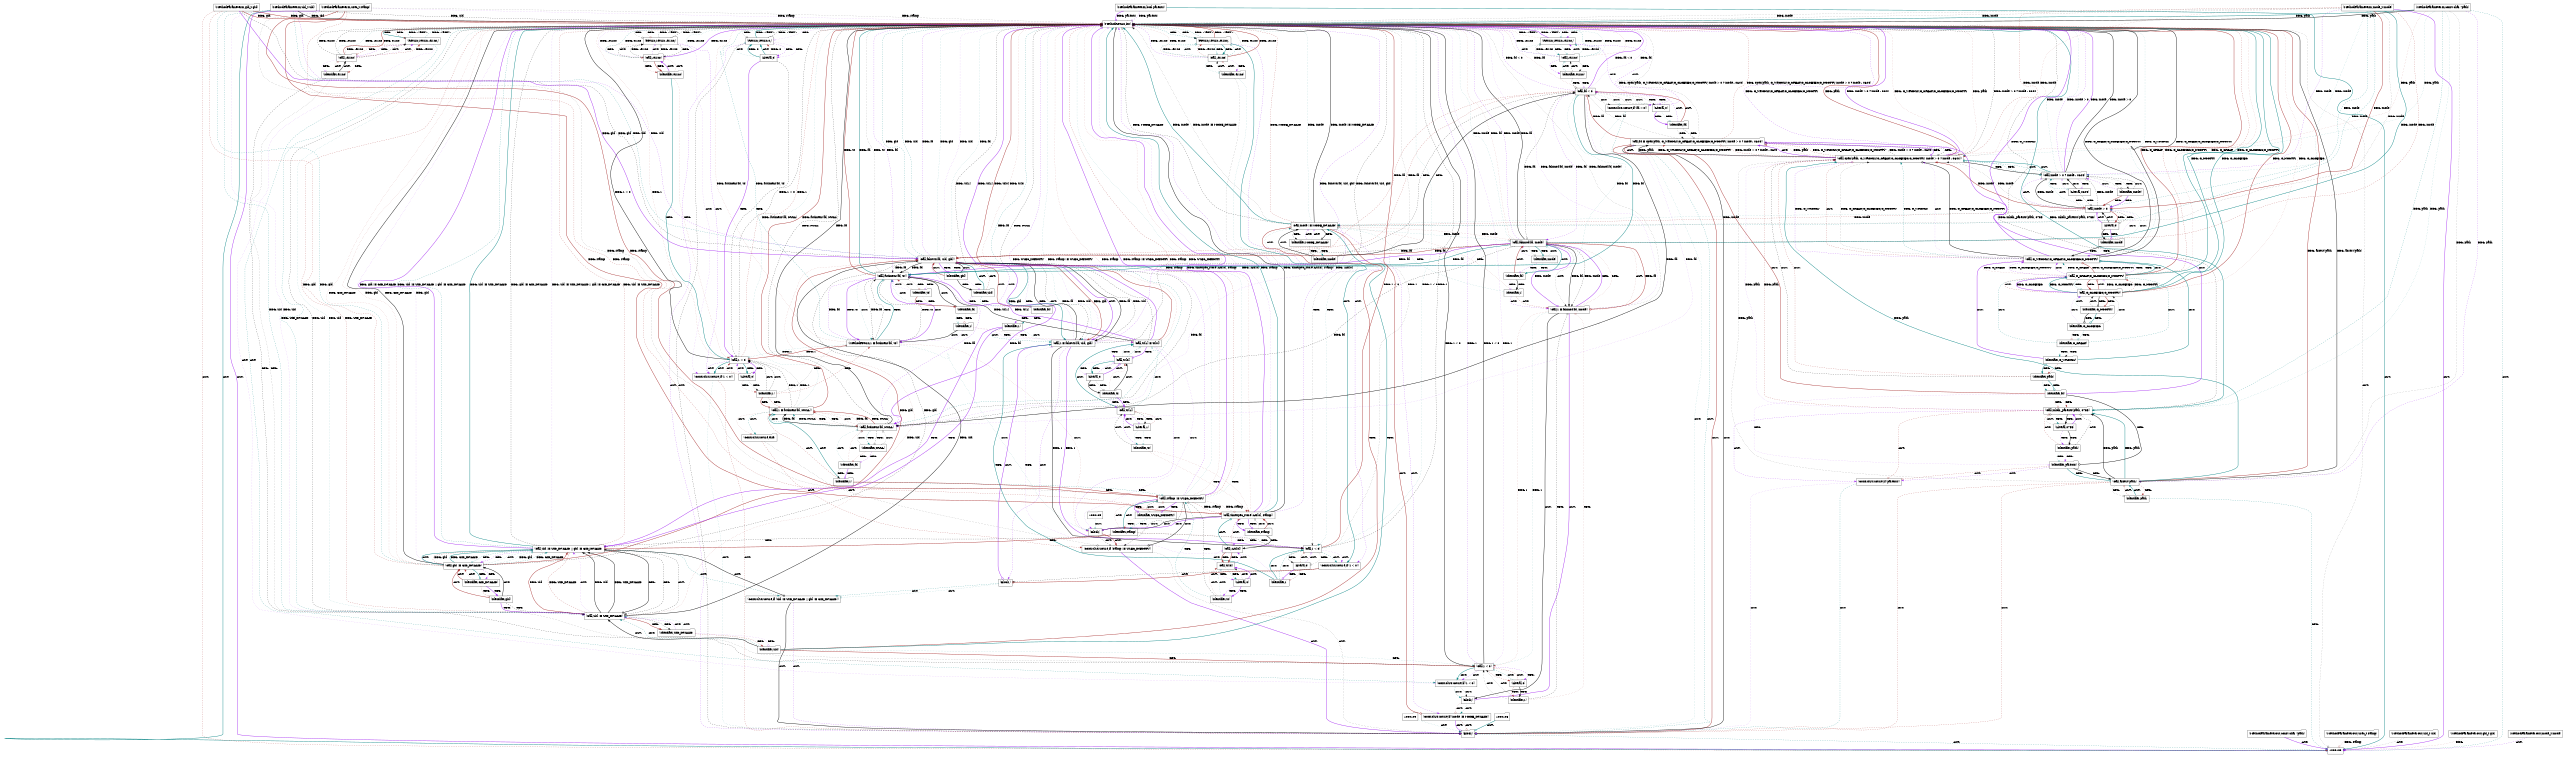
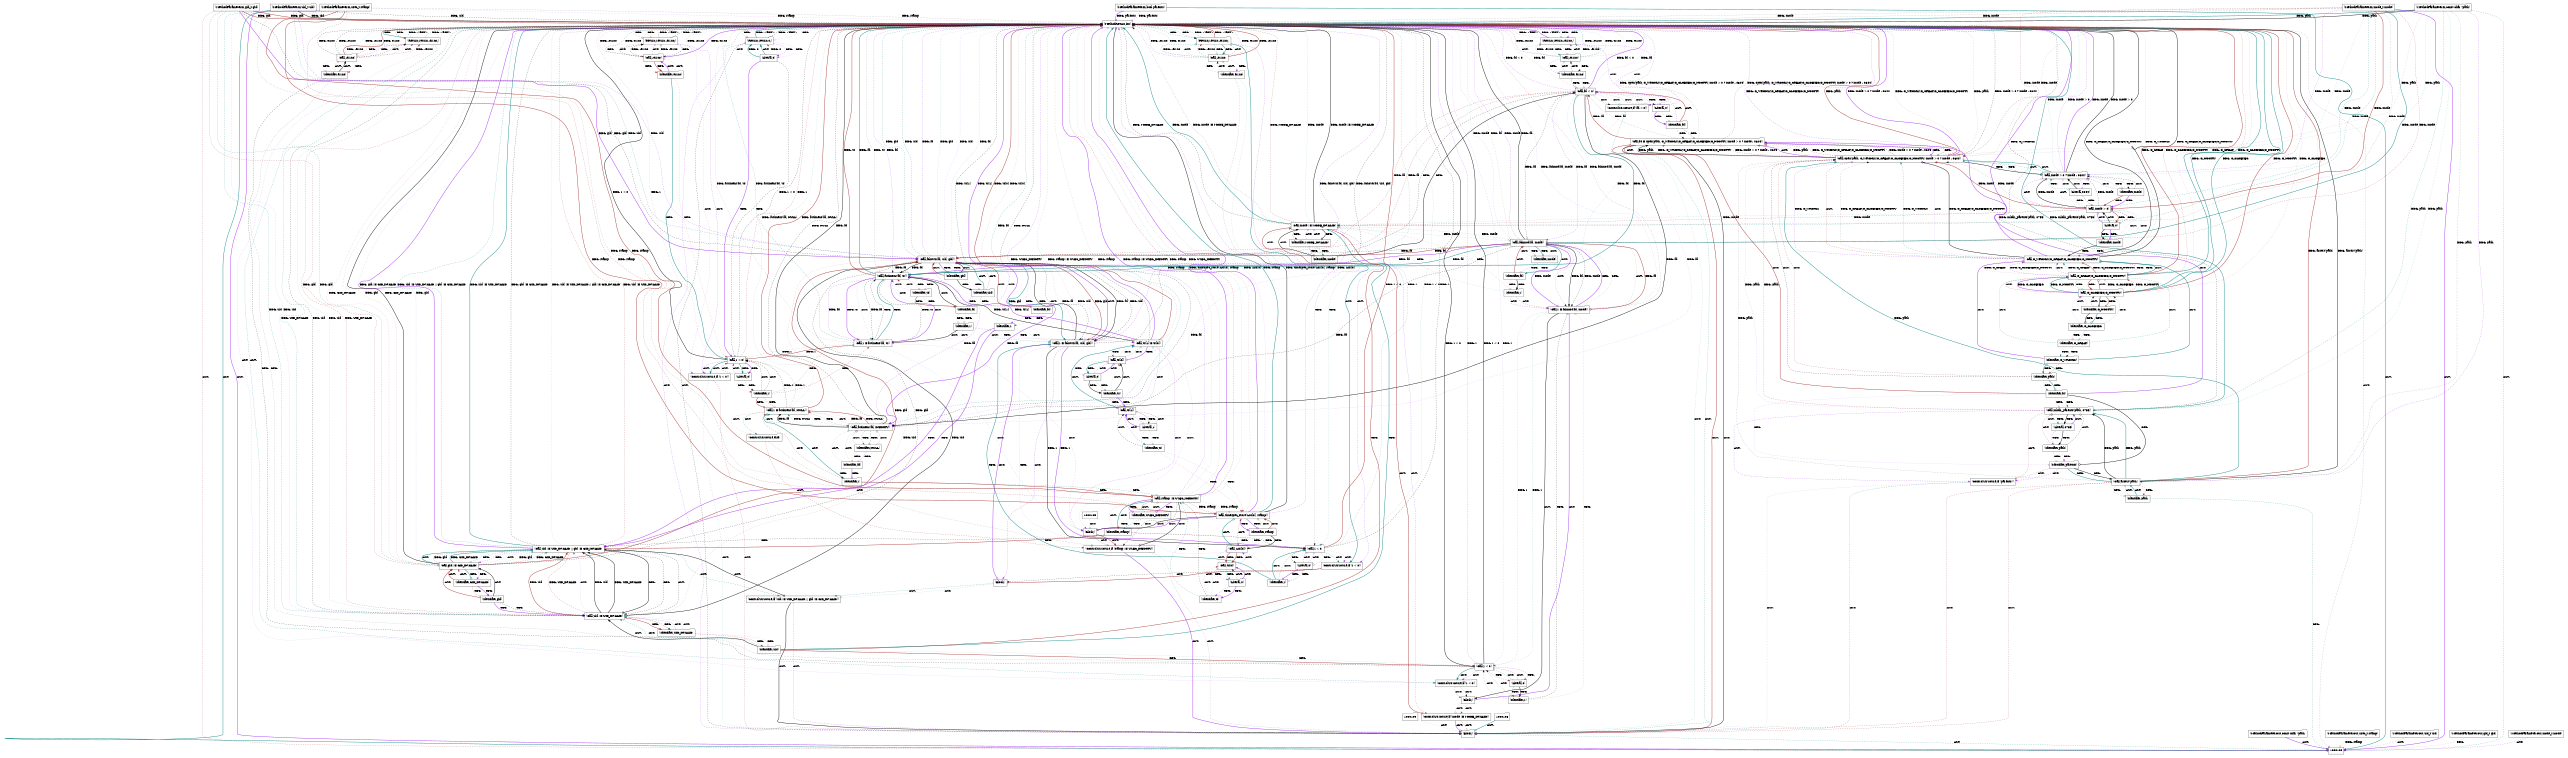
node "(Call,mode > 0)": shape folder -> box
node "(MethodReturn,r = futimens(fd, ts))": label "(MethodReturn,r = futimens(fd, ts))" -> "(Call,r = futimens(fd, ts))"
node "(Call,futimens(fd, NULL))": label "(Call,futimens(fd, NULL))" -> "(Call,futimens(fd, INFINITY))"
